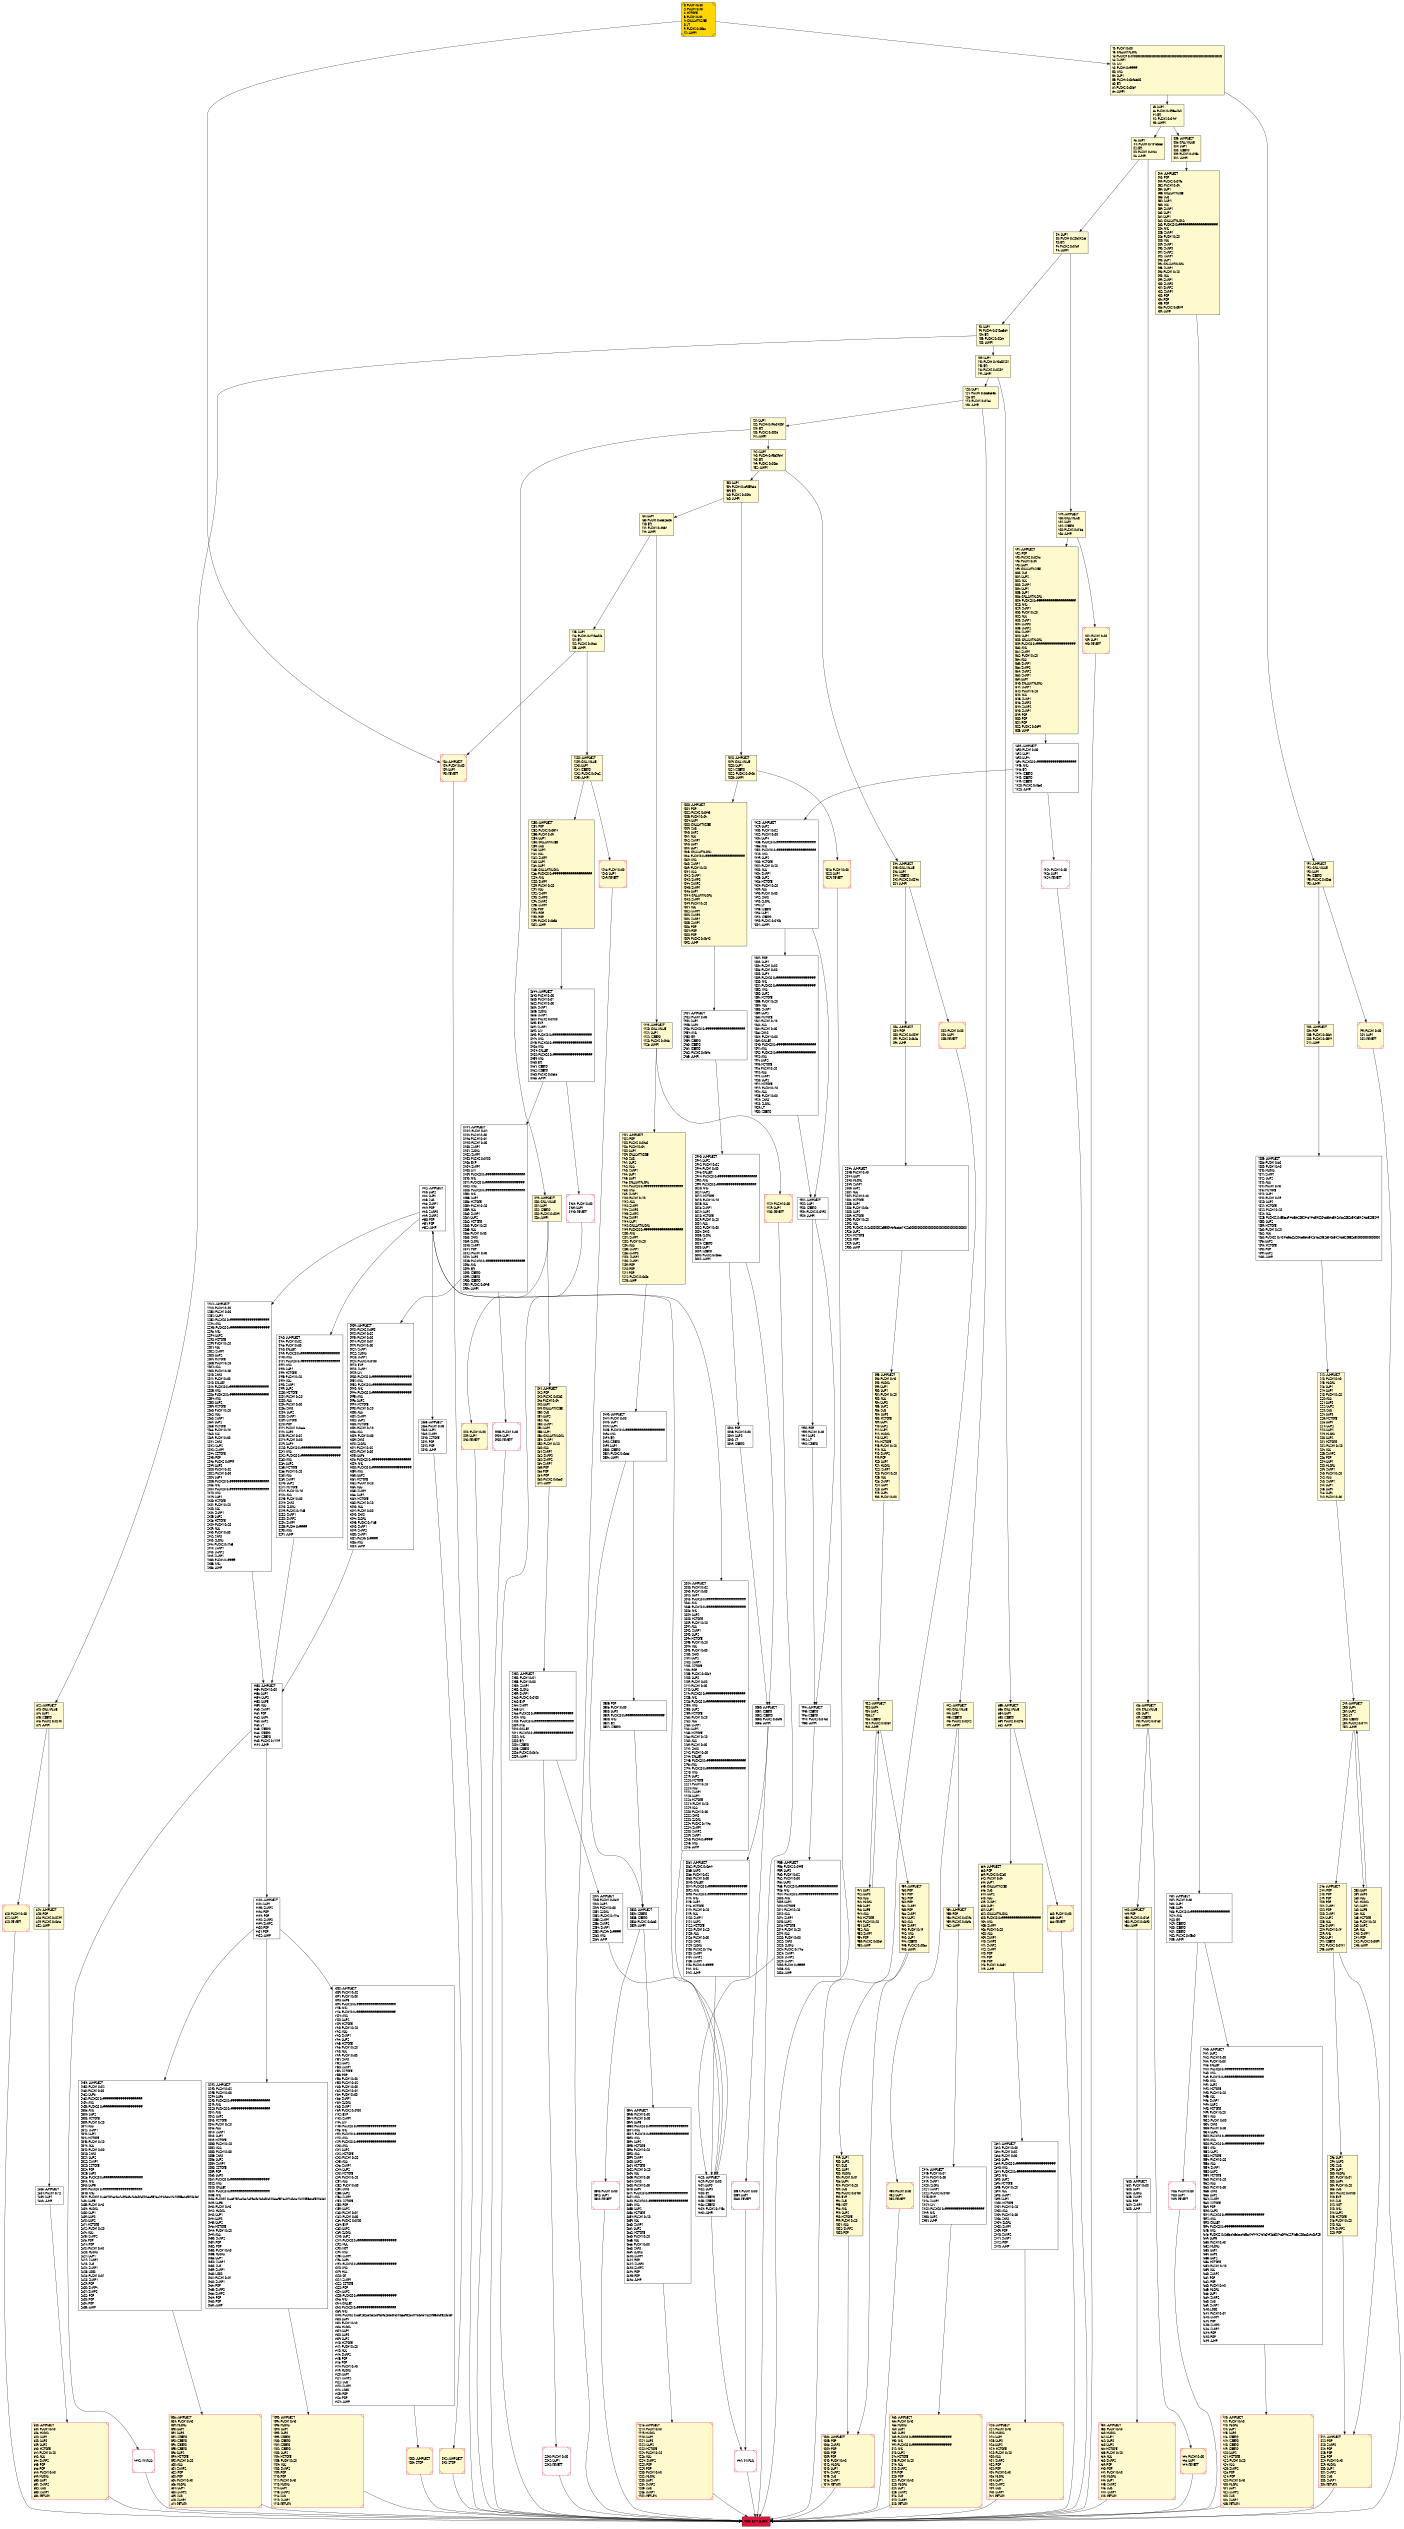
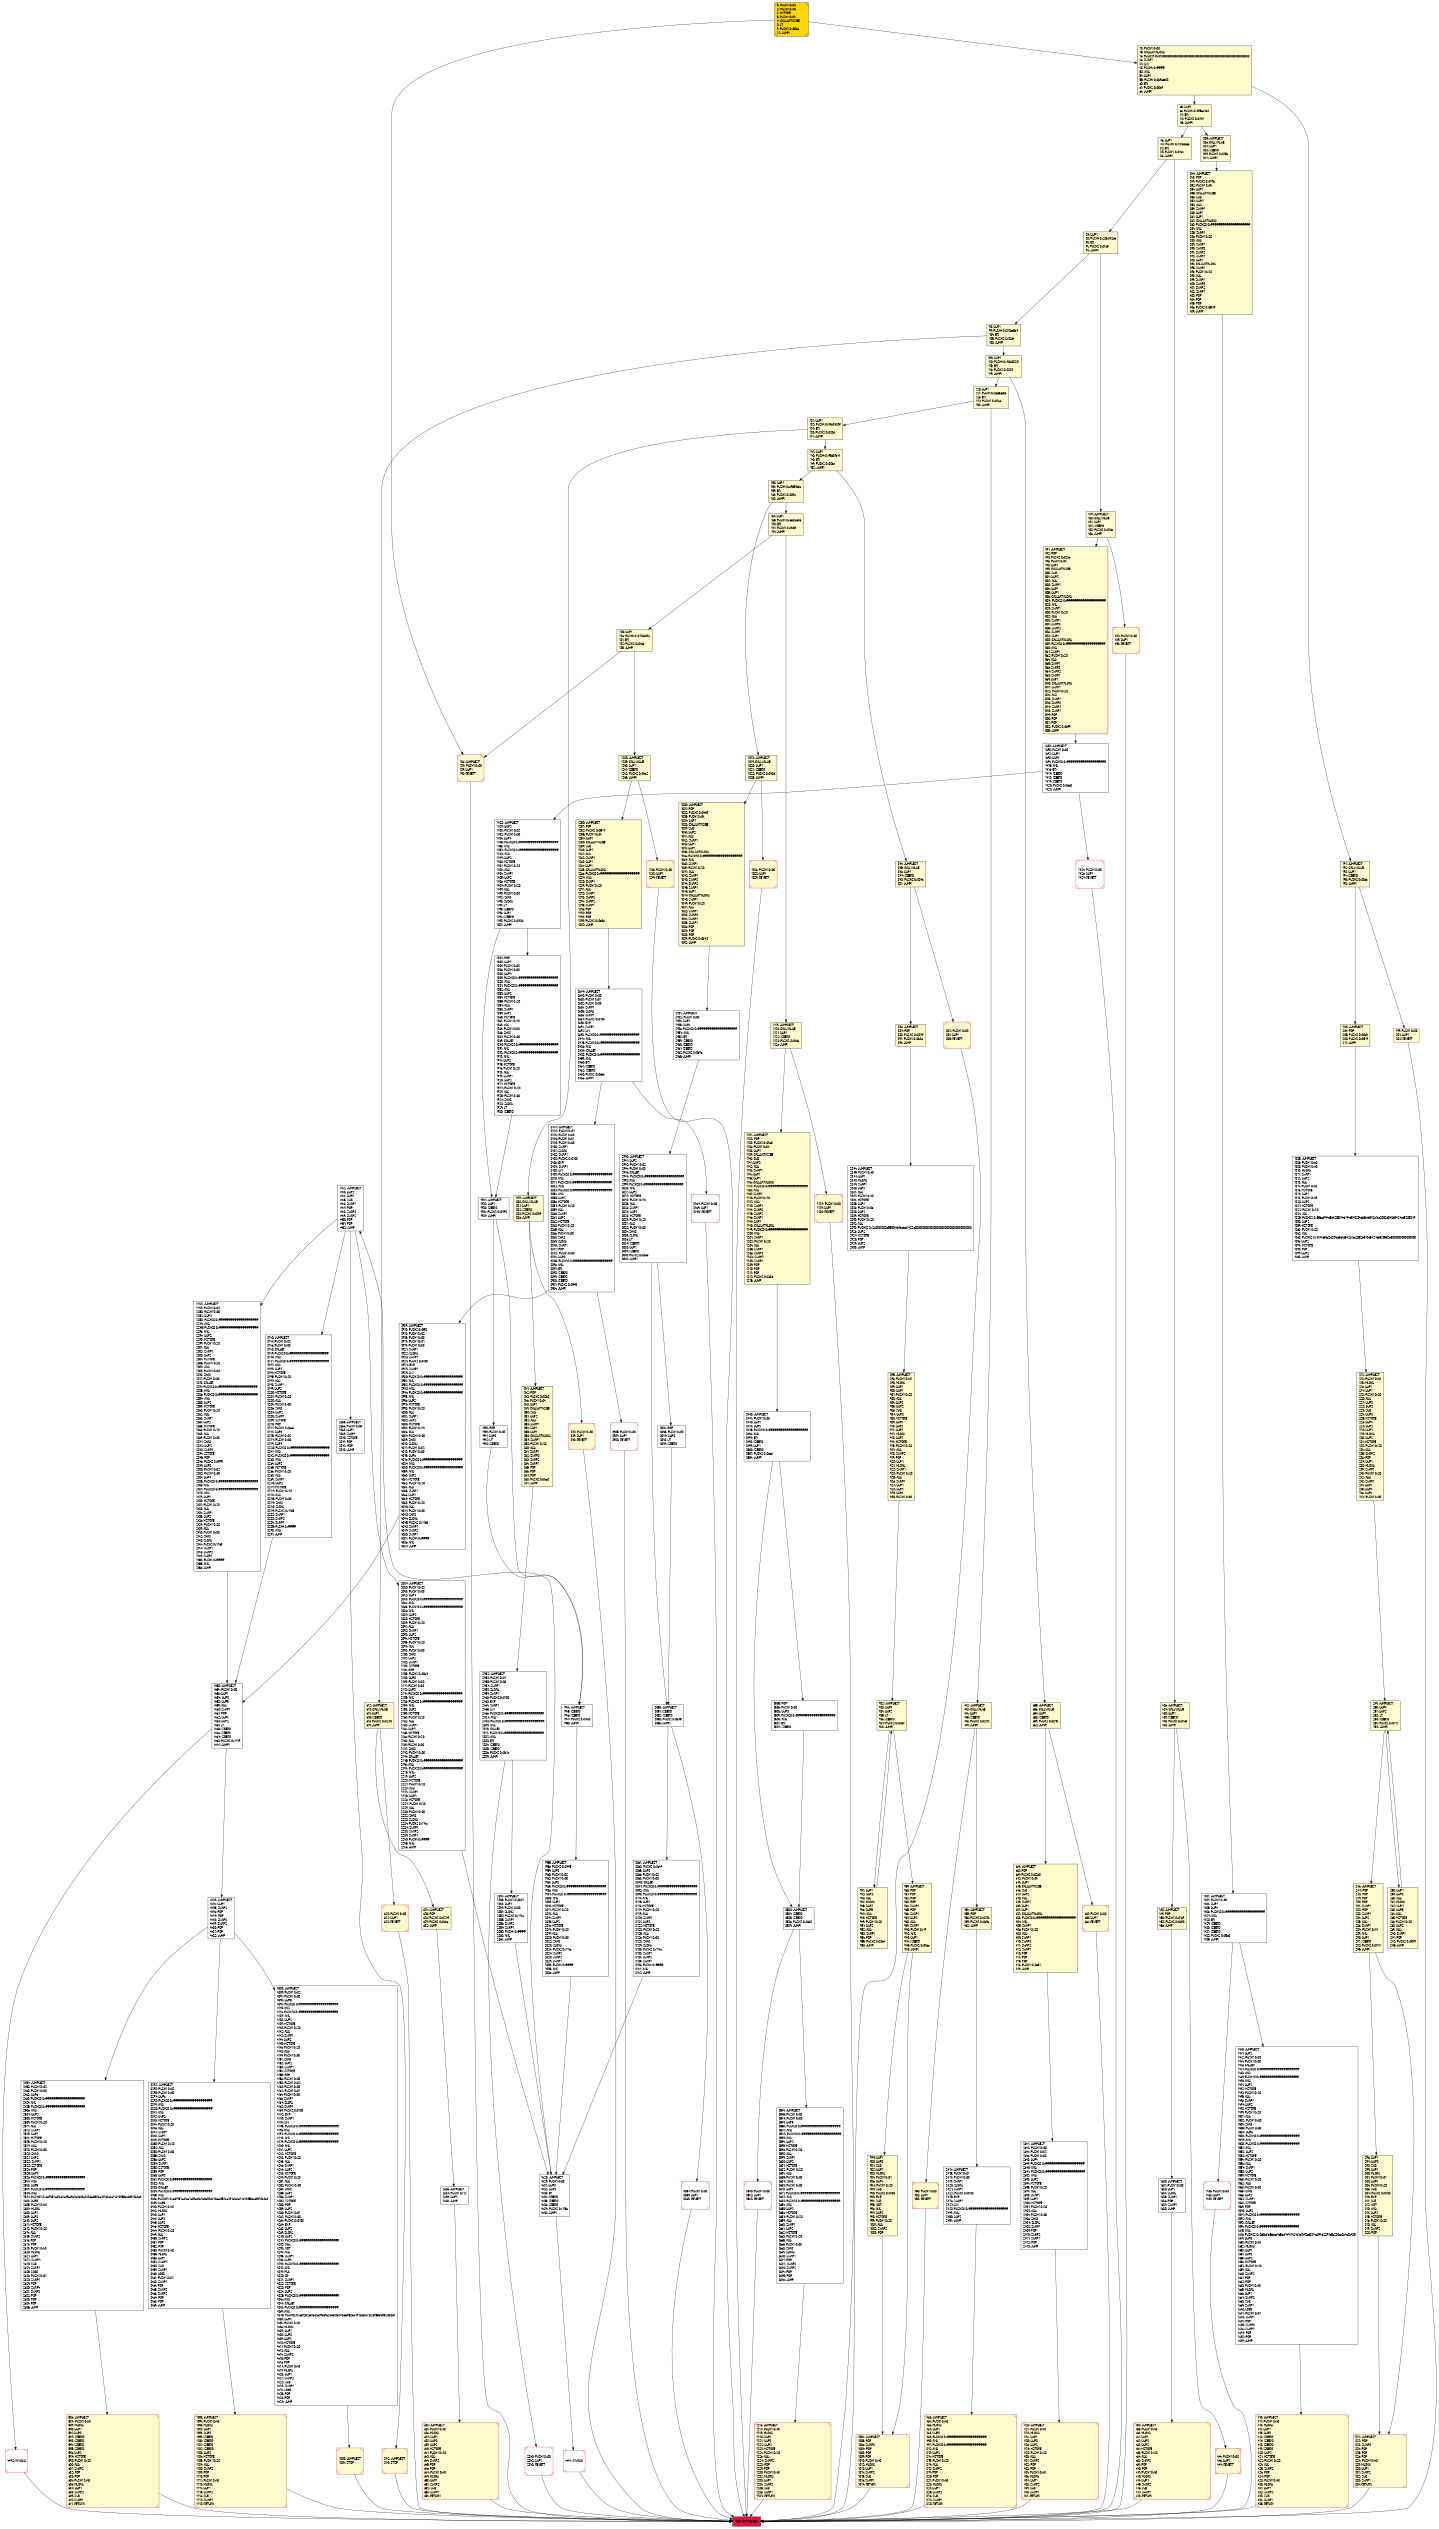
node "199: PUSH1 0x00 201: DUP1 202: REVERT": shape Msquare -> box
edge "3057: PUSH1 0x00 3059: DUP1 3060: REVERT" -> "4441: INVALID": now "3057: PUSH1 0x00 3059: DUP1 3060: REVERT" -> "4483: EXIT BLOCK"
